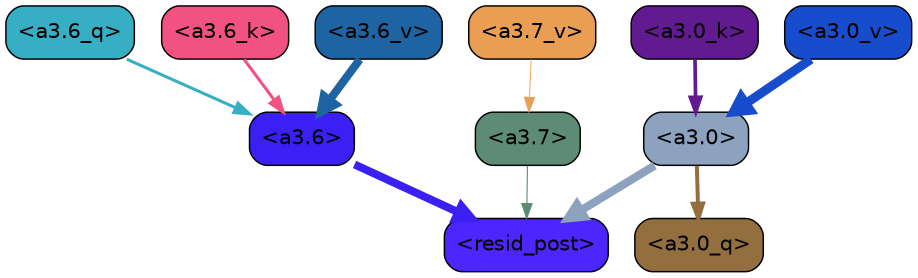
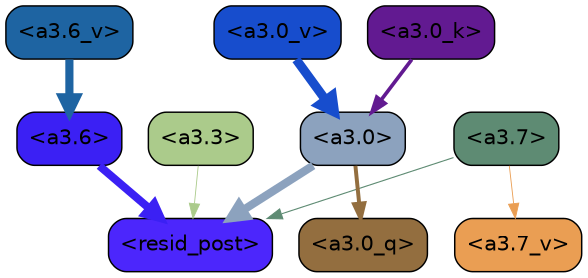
node "<a3.6_q>": removed
node "<a3.6_k>": removed
edge "<a3.7_v>" -> "<a3.7>": reversed
node "<a3.3>": added
